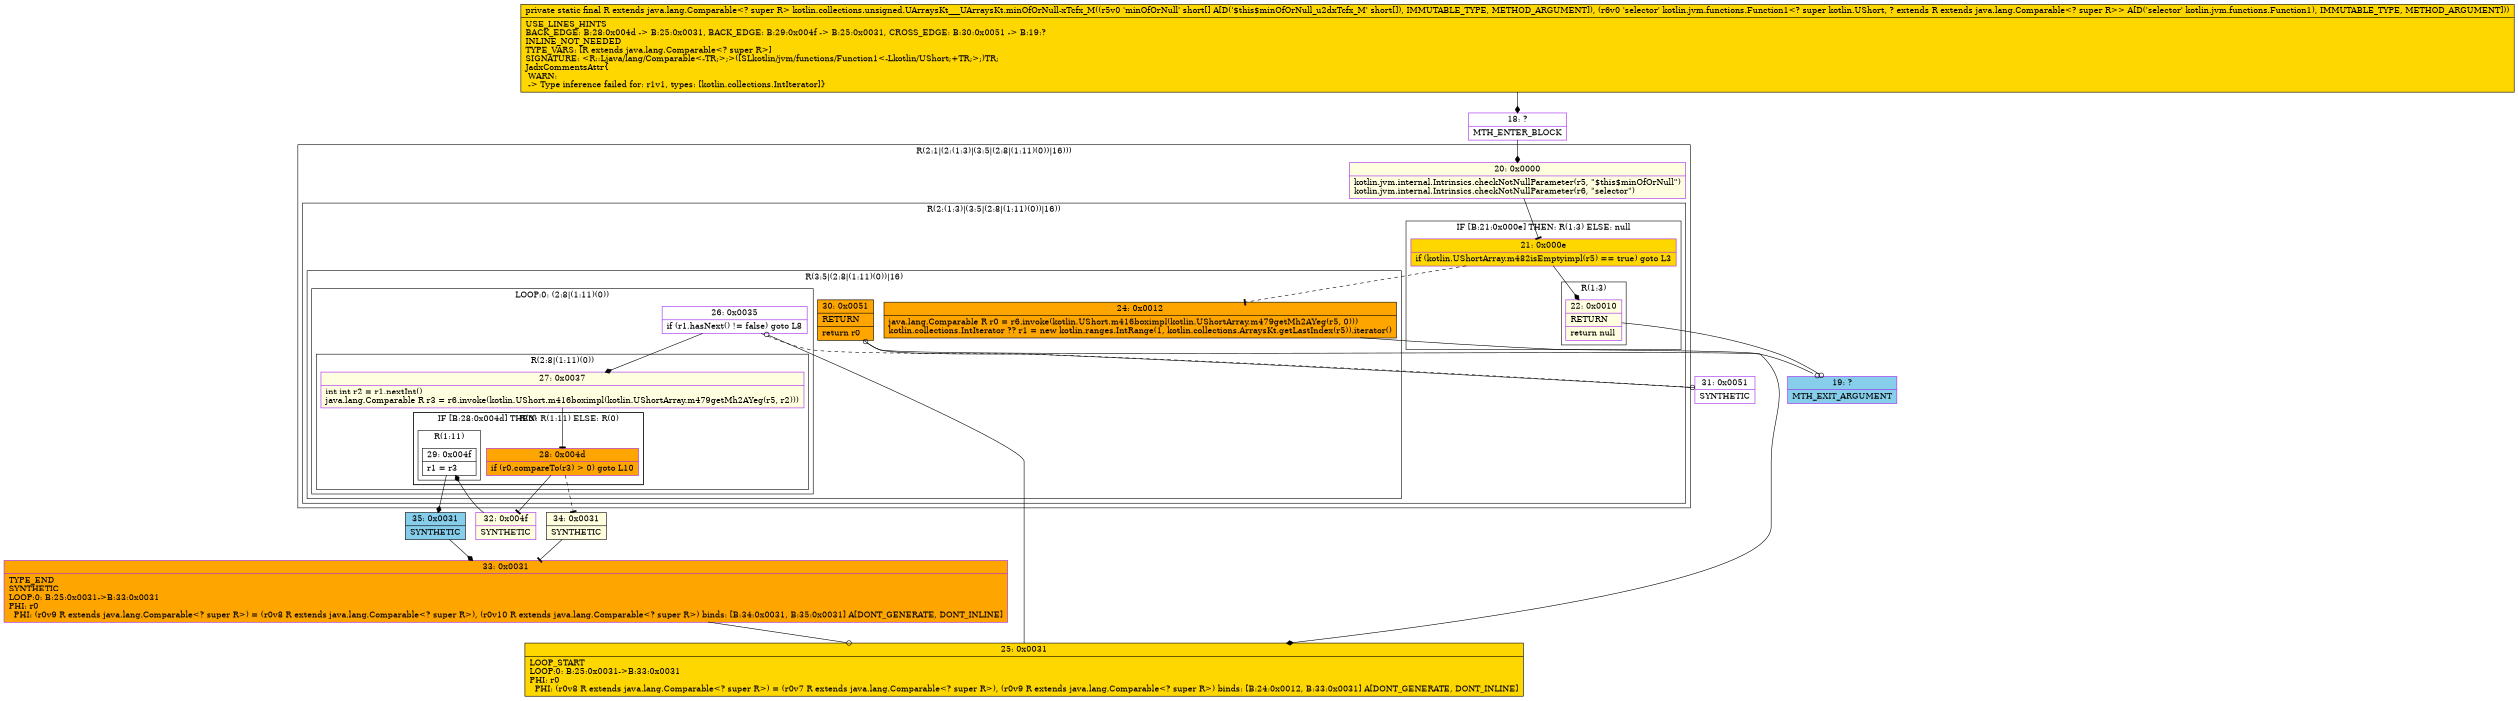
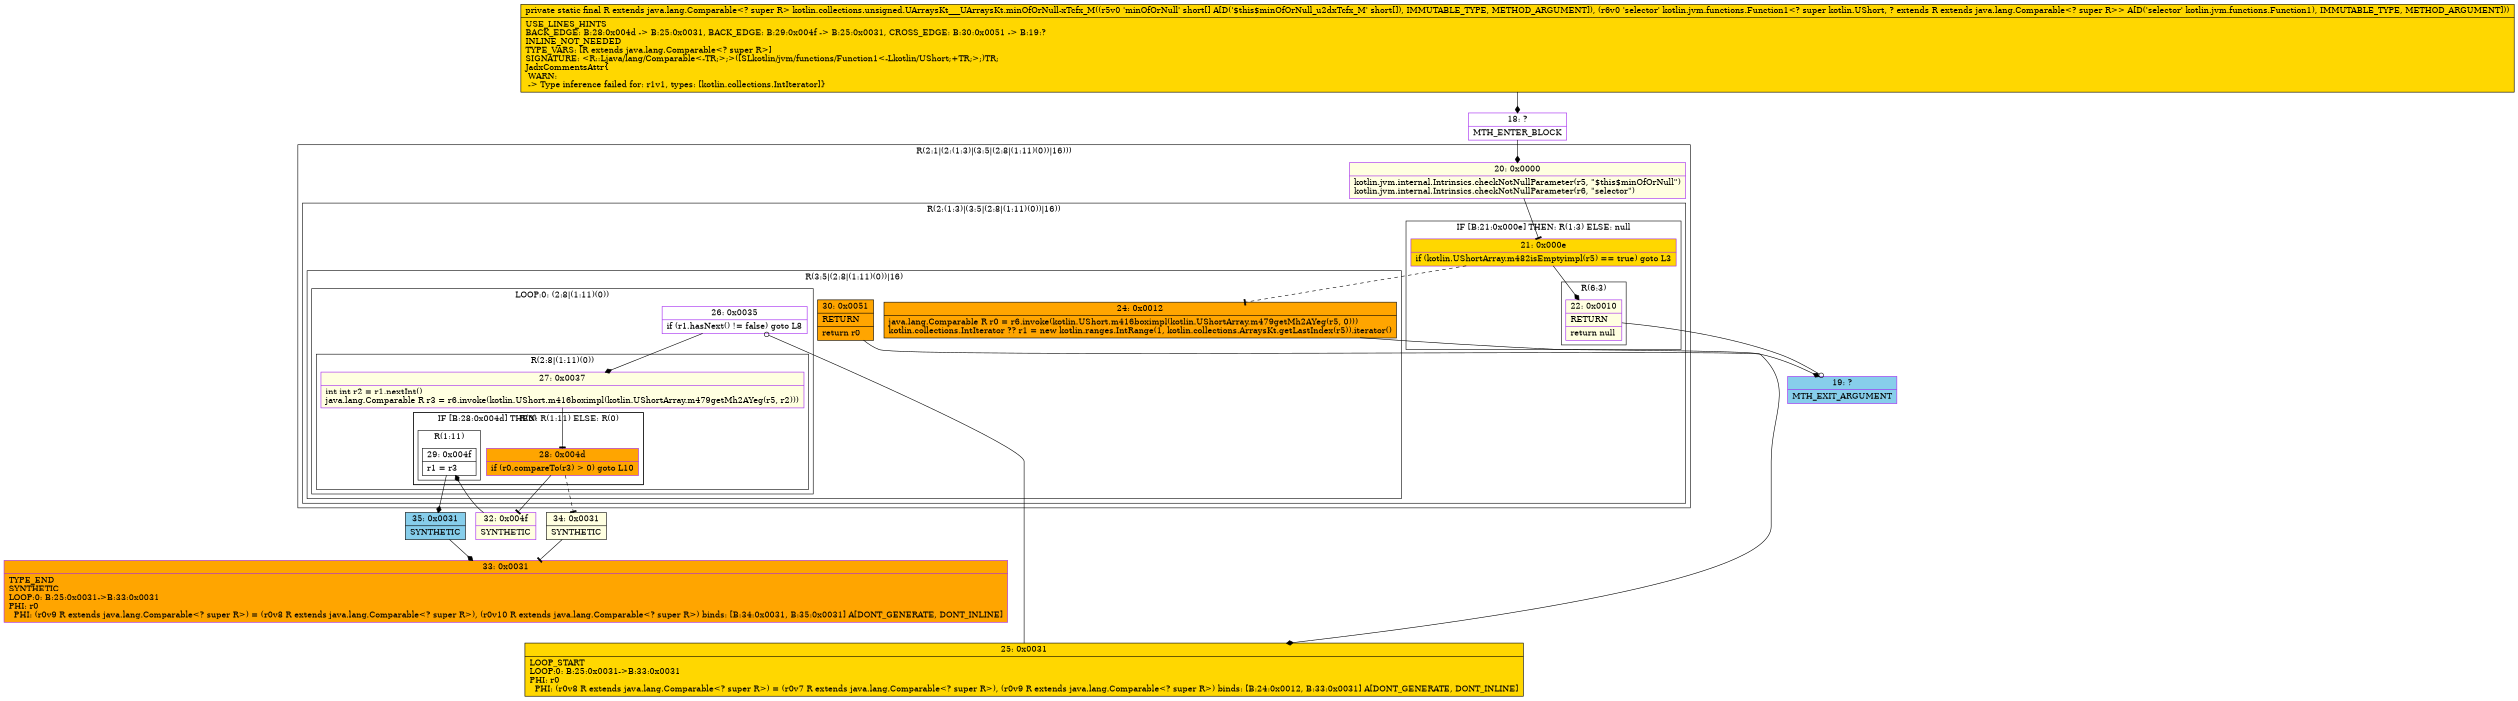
cluster "R(1:3)": label "R(1:3)" -> "R(6:3)"
edge "30: 0x0051" -> "19: ?": arrowhead odot -> diamond
node "31: 0x0051": removed
edge "33: 0x0031" -> "25: 0x0031": removed
